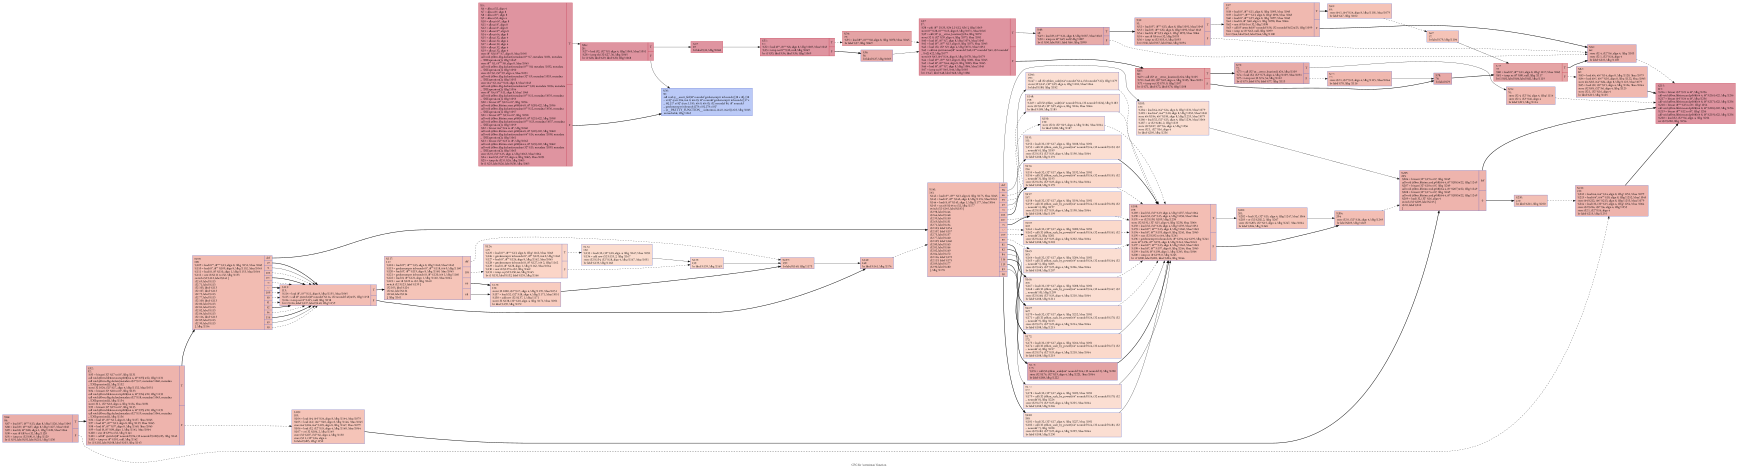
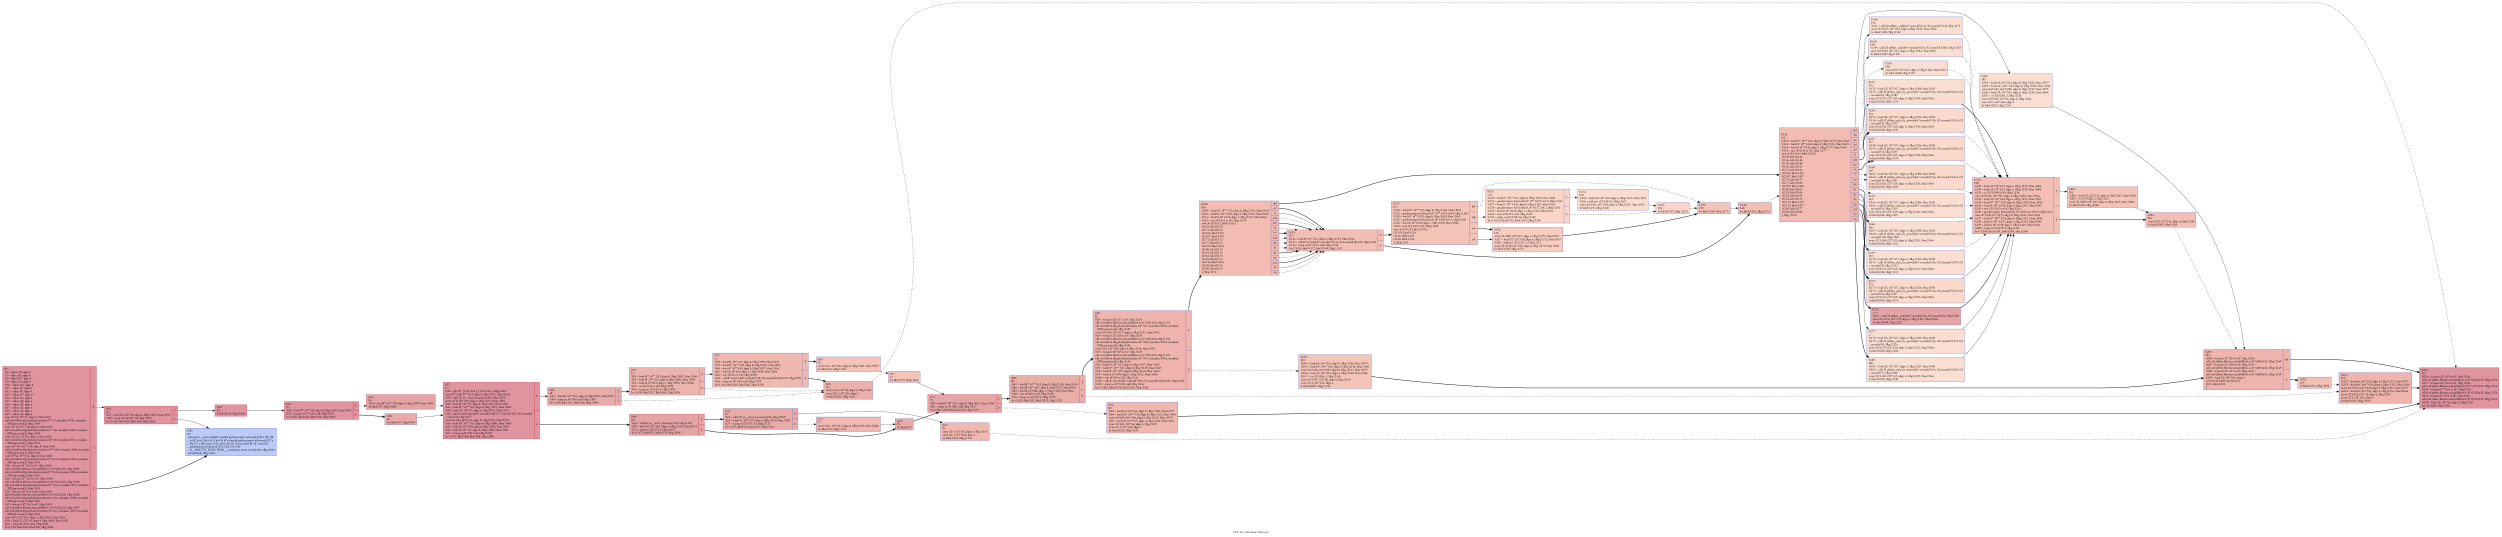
edge "%79:" -> "%66:": now "%79:" -> "%86:"
